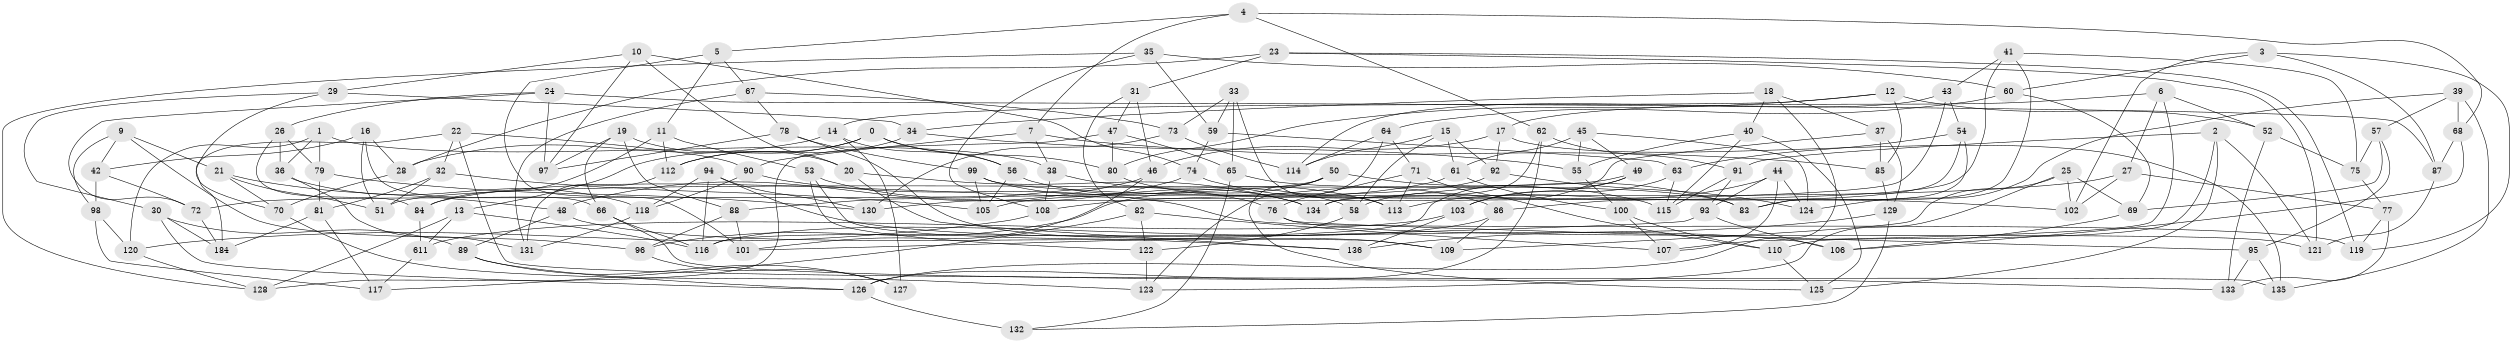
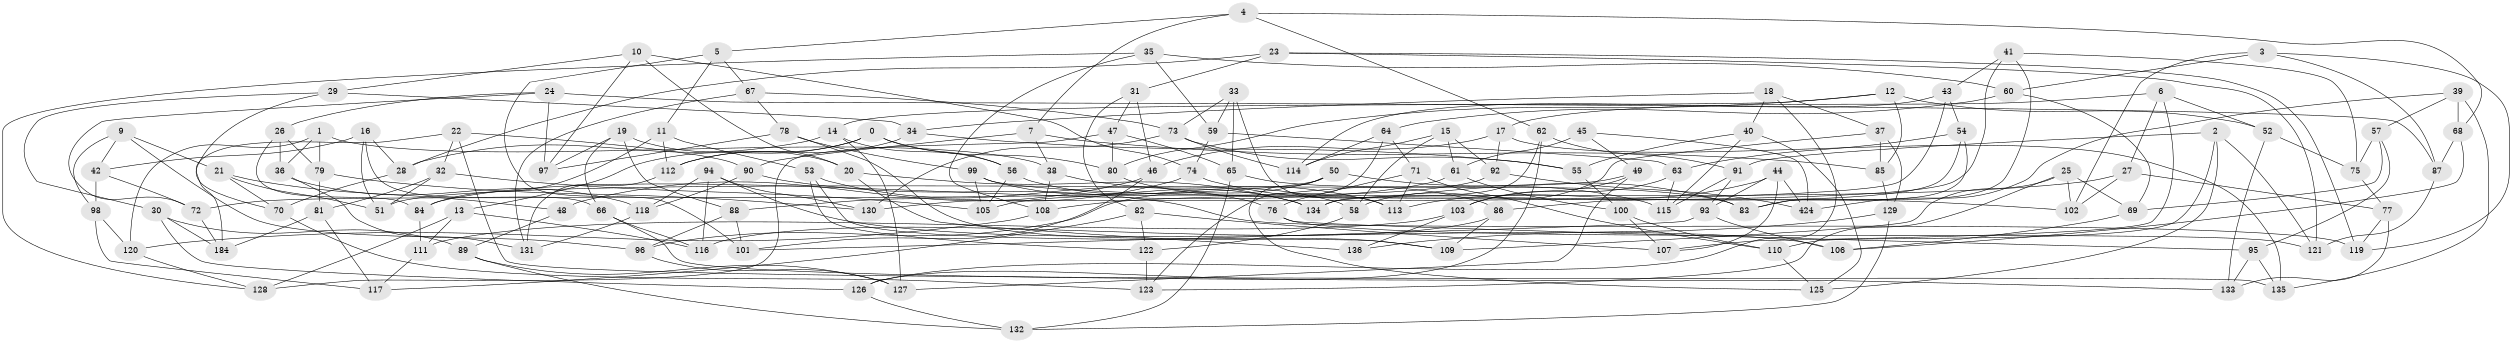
edge "45" -- "55": now "73" -- "55"
node "124": label "124" -> "424"
edge "49" -- "116": now "49" -- "127"
edge "48" -- "136": removed
node "611": label "611" -> "111"
edge "89" -- "126": now "89" -- "132"
